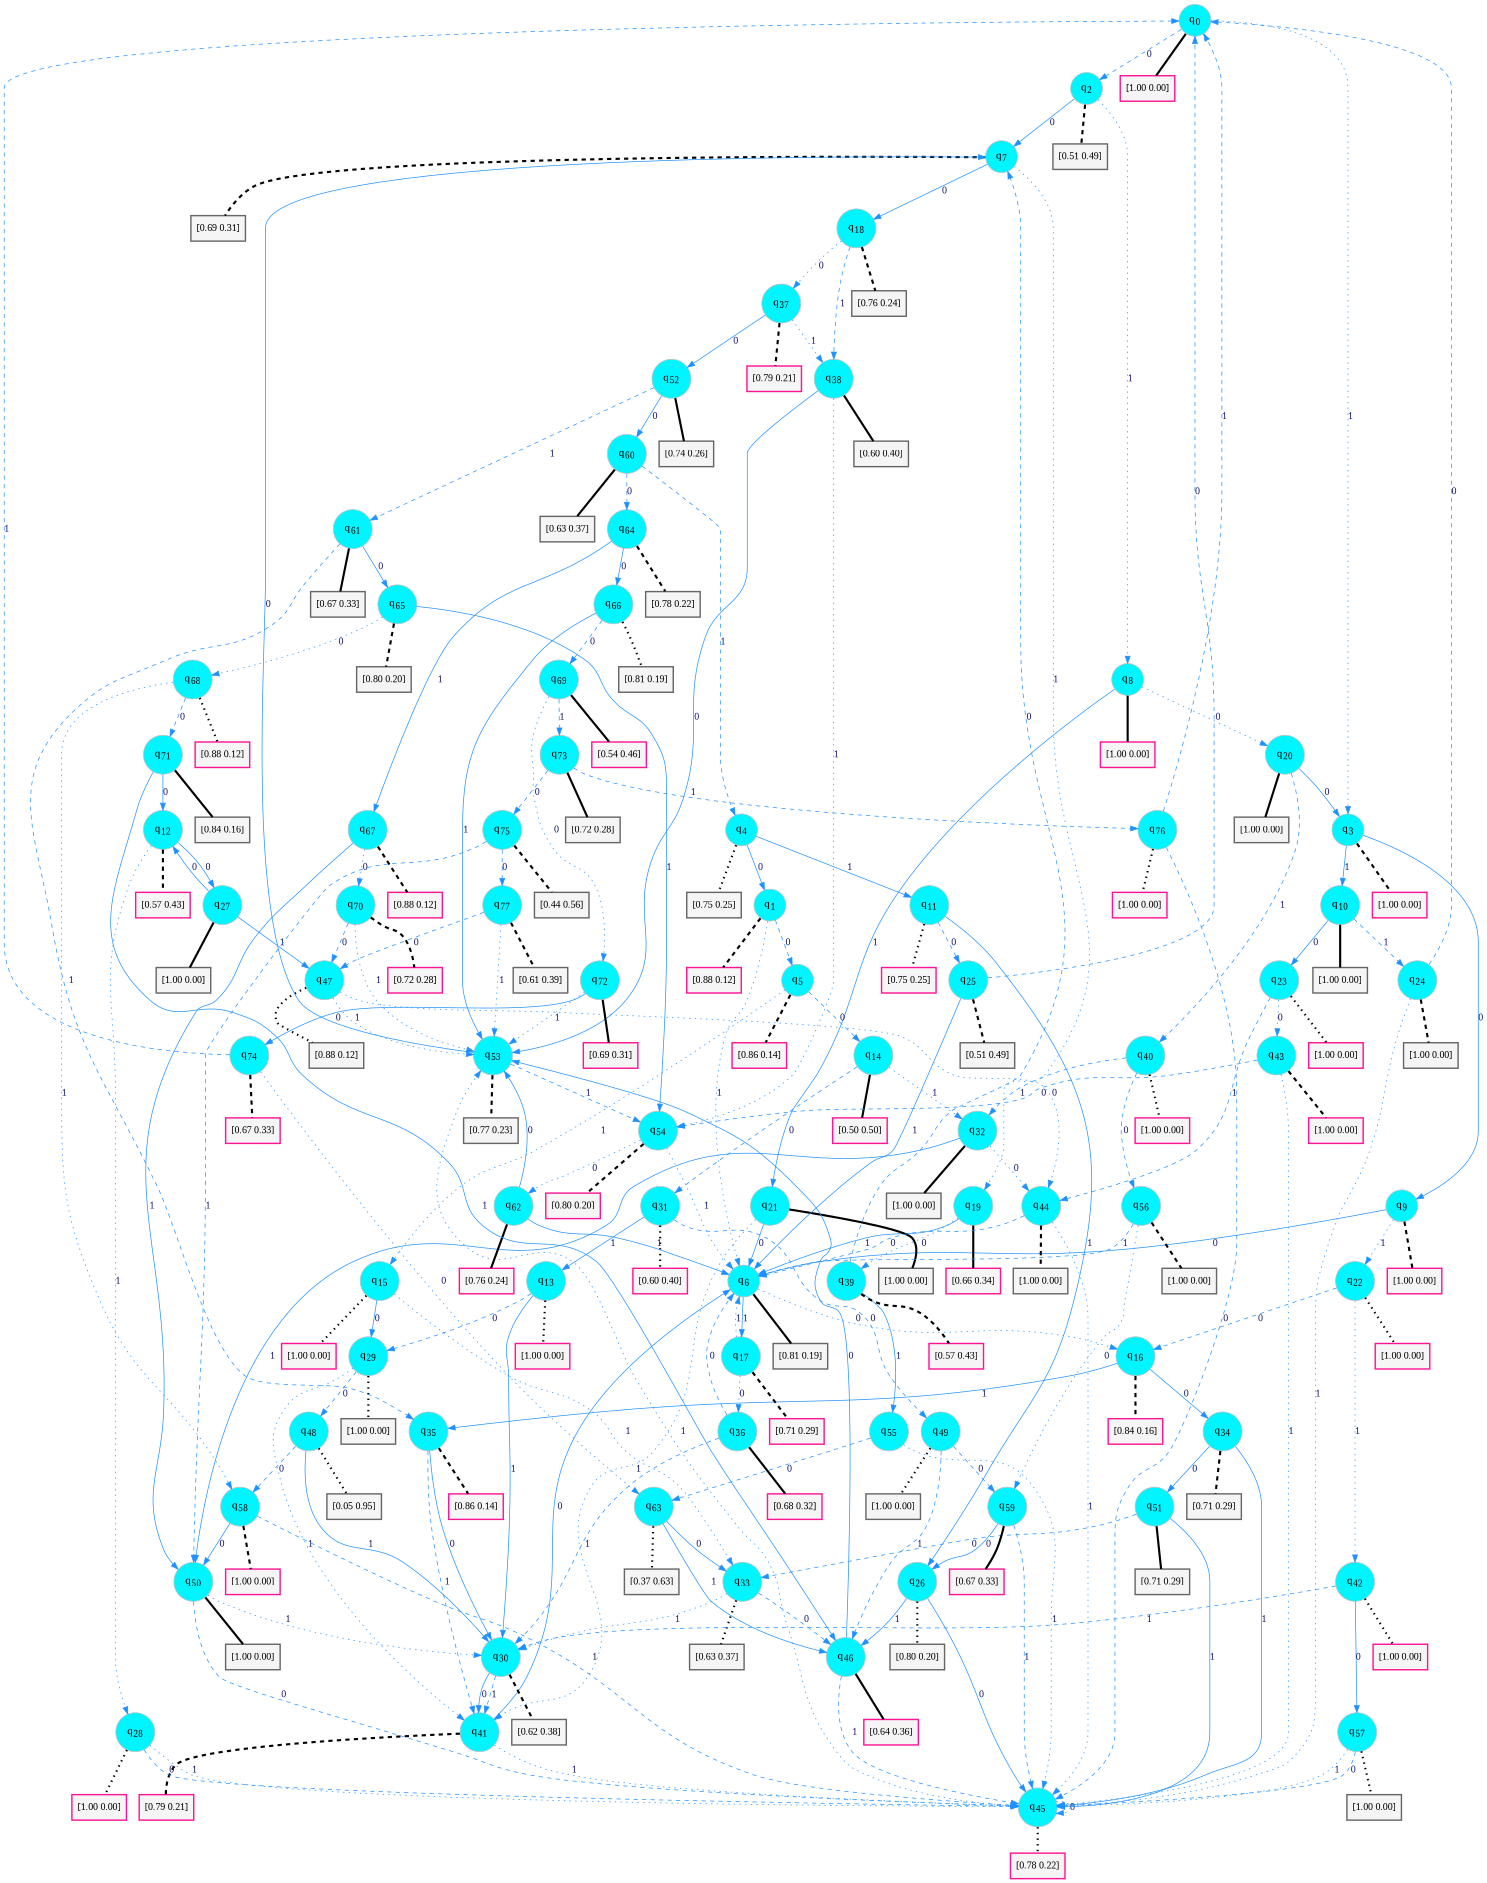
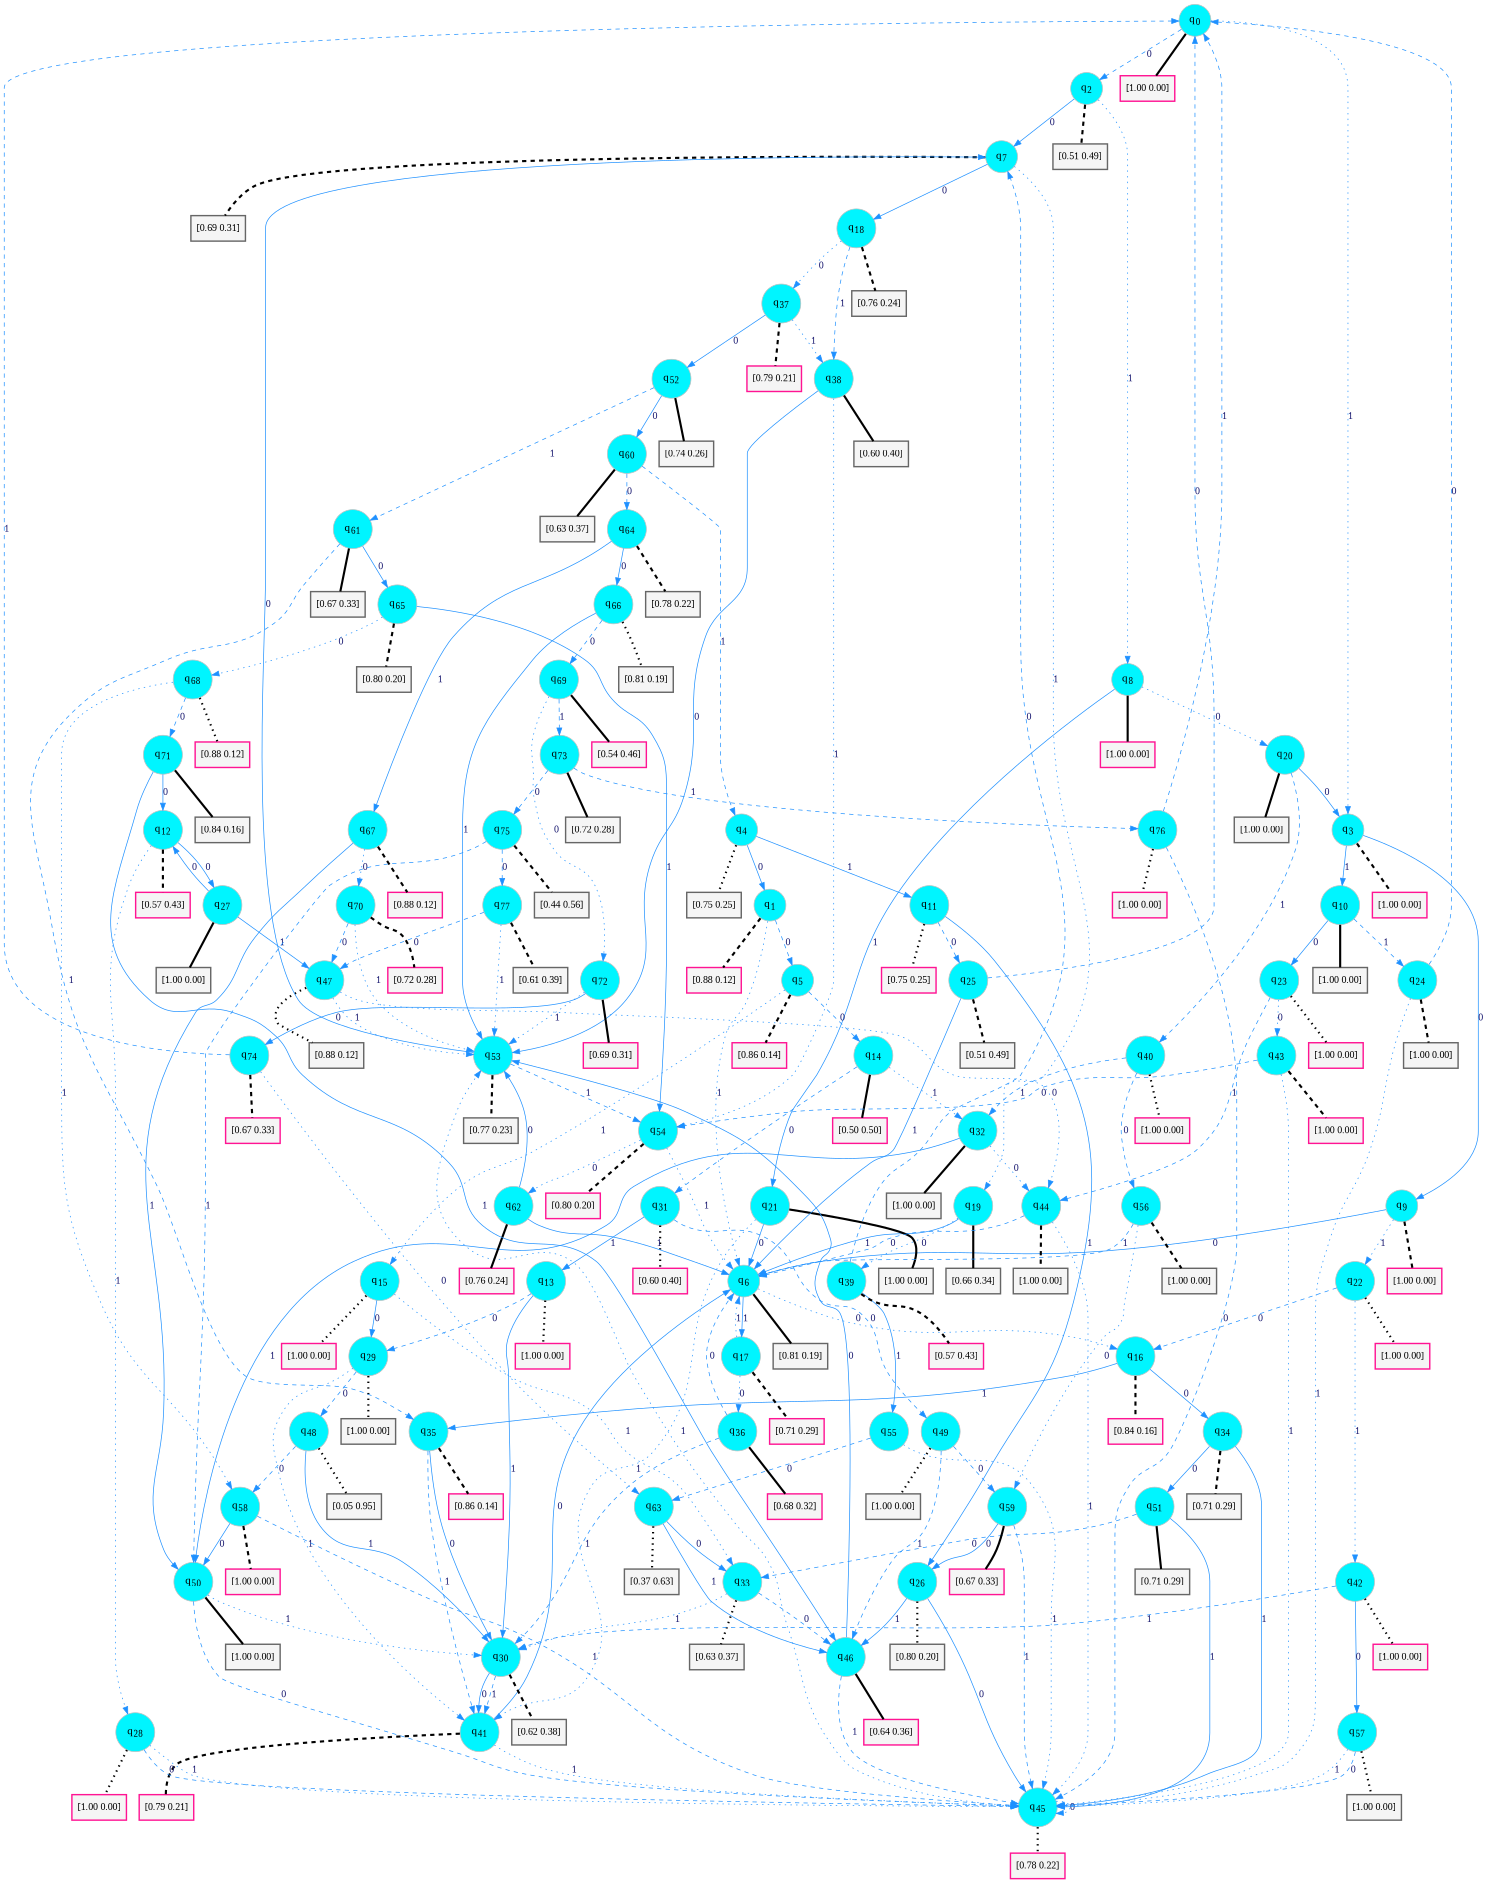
node "[0.66 0.34]": color deeppink -> gray40
